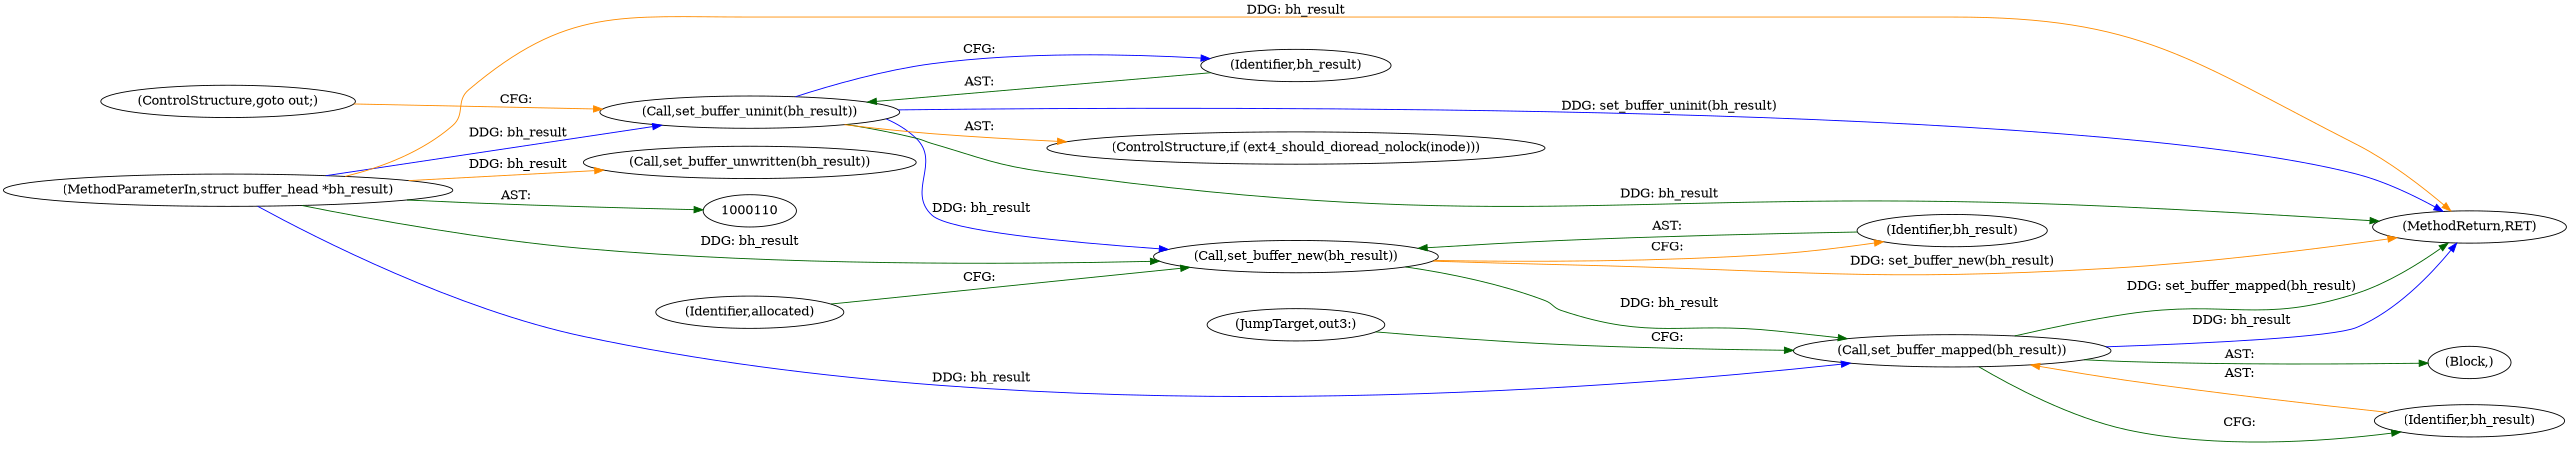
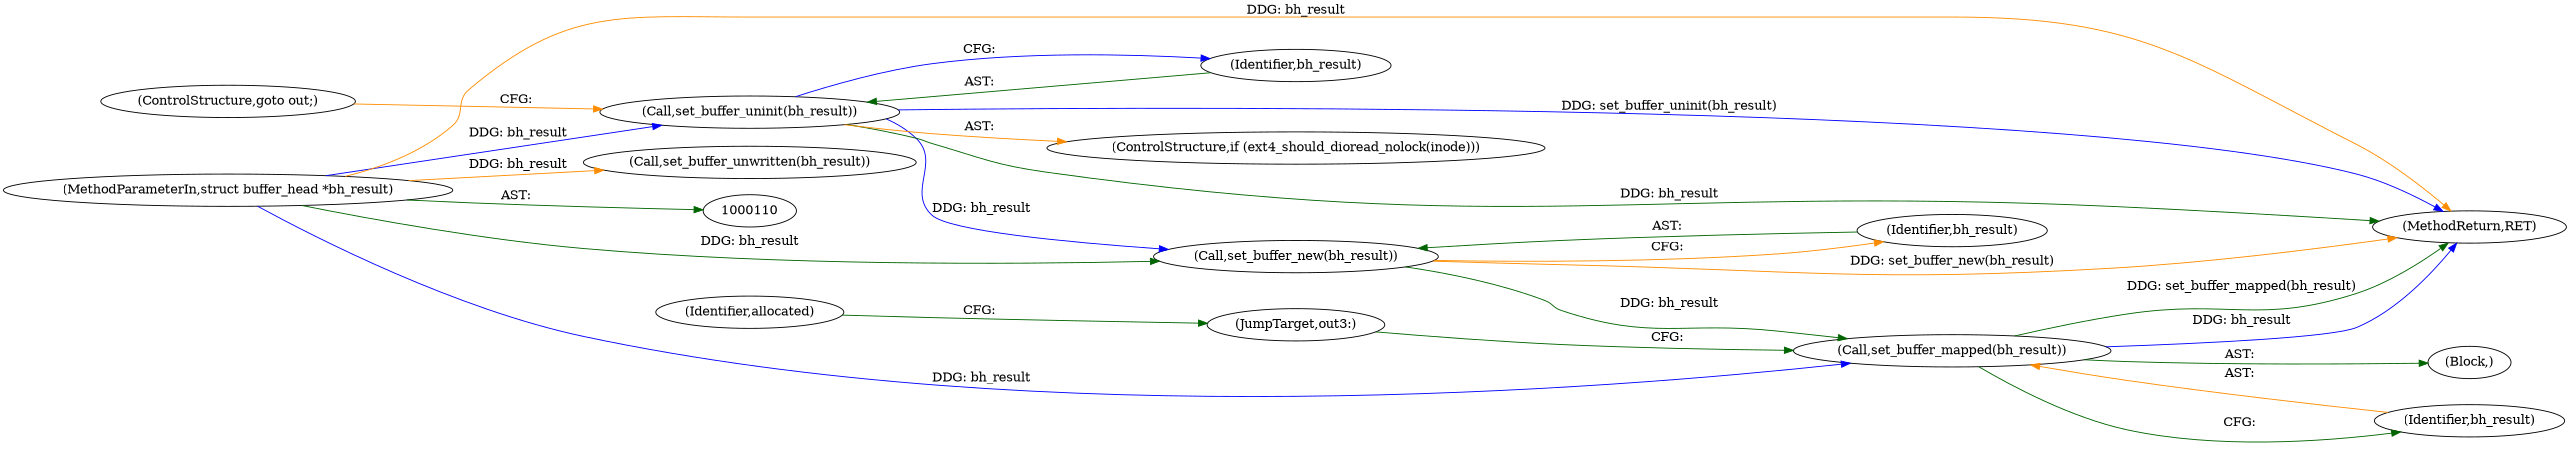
edge "(Identifier,allocated)" -> "(Call,set_buffer_new(bh_result))": now "(Identifier,allocated)" -> "(JumpTarget,out3:)"
